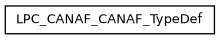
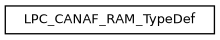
node "LPC_CANAF_CANAF_TypeDef": label "LPC_CANAF_CANAF_TypeDef" -> "LPC_CANAF_RAM_TypeDef"
